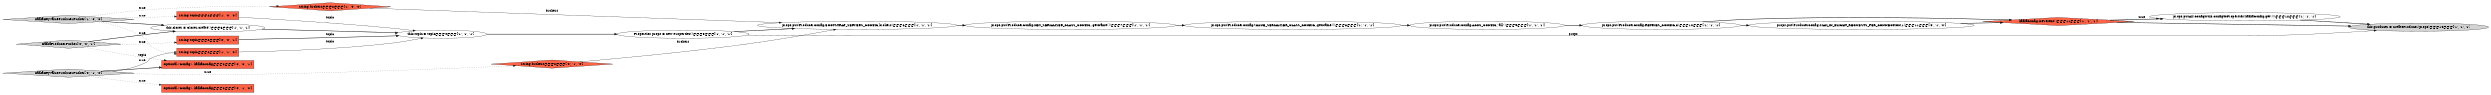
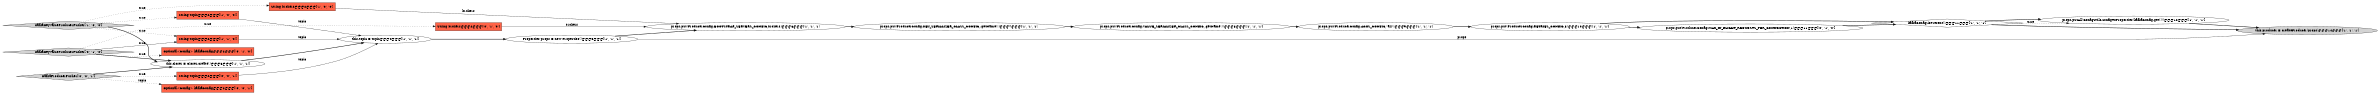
node "String brokers@@@2@@@['1', '0', '0']": shape diamond -> box
node "kafkaConfig.isPresent()@@@11@@@['1', '1', '1']": fillcolor tomato -> white
edge "String topic@@@2@@@['0', '0', '1']" -> "this.topic = topic@@@4@@@['1', '1', '1']": style bold -> solid
node "String brokers@@@2@@@['0', '1', '0']": shape diamond -> box
edge "KafkaKeyValueProducerPusher['0', '1', '0']" -> "Optional<Config> kafkaConfig@@@2@@@['0', '0', '1']": now "KafkaKeyValueProducerPusher['0', '1', '0']" -> "this.closer = Closer.create()@@@3@@@['1', '1', '1']"
